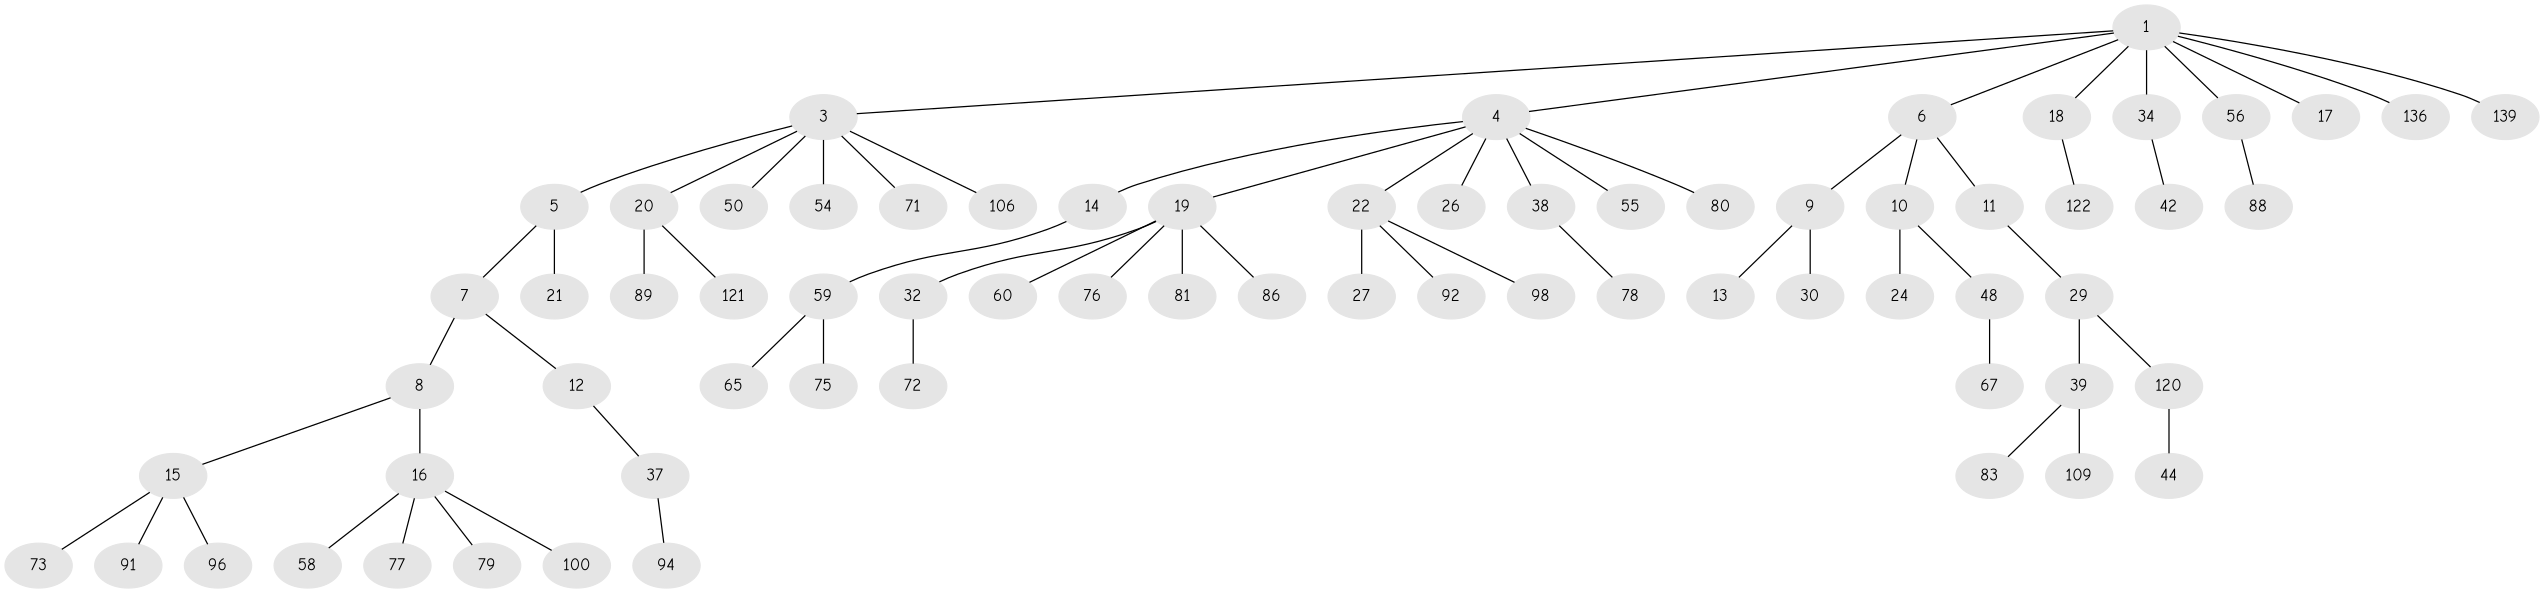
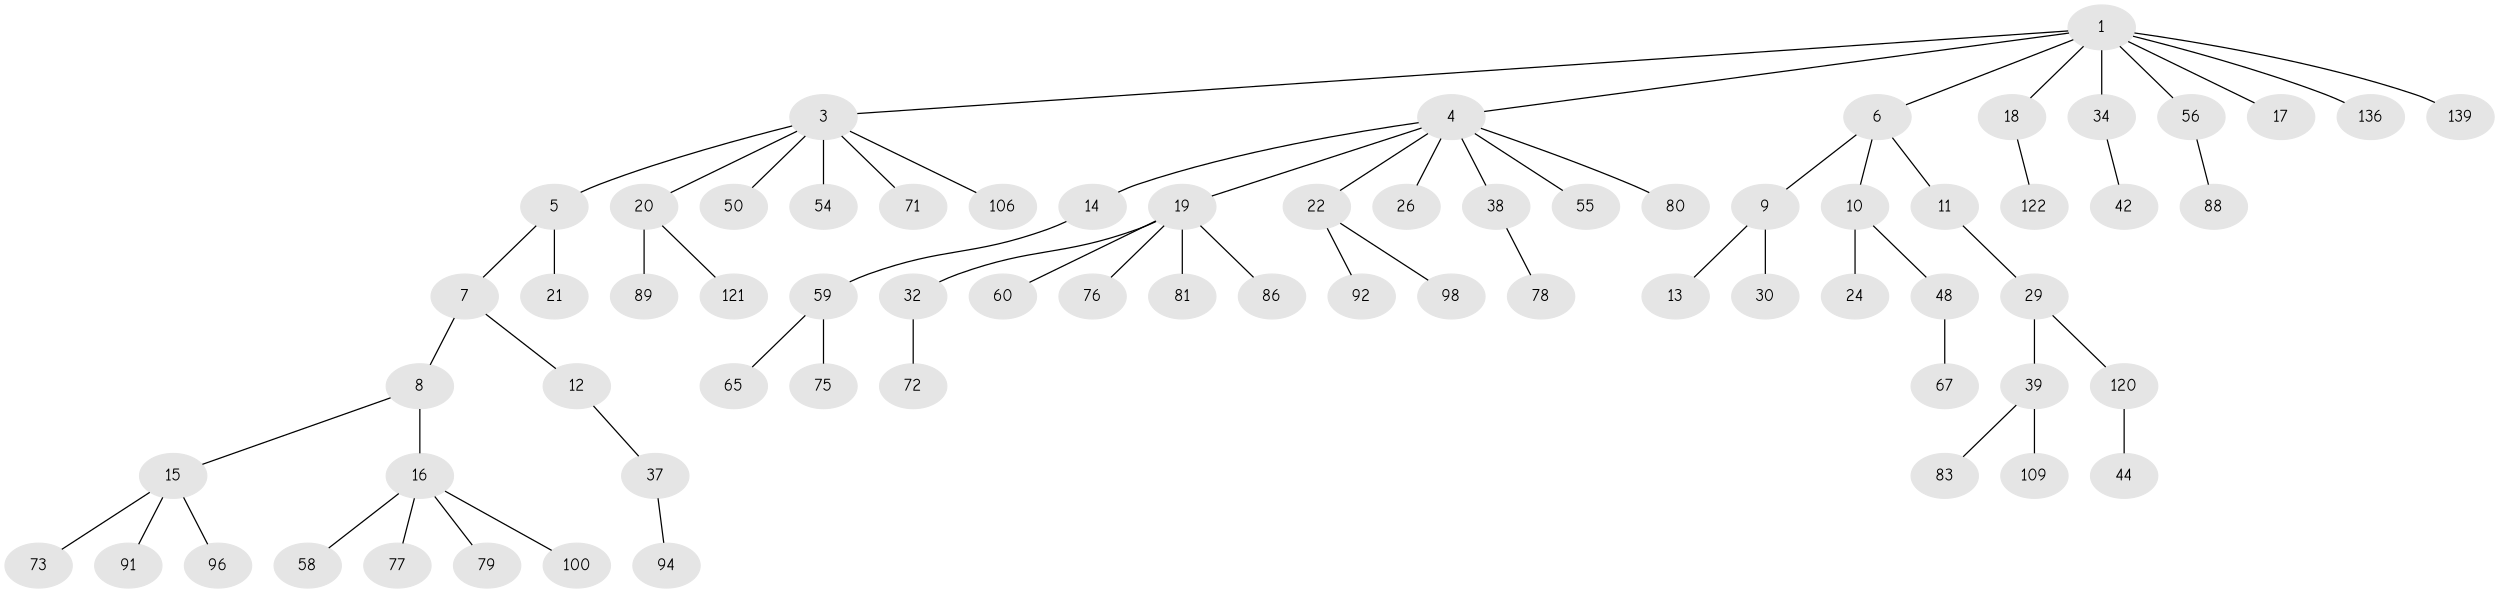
node "27": removed
